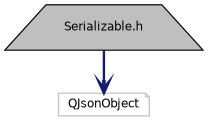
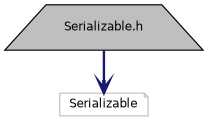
node "QJsonObject": label "QJsonObject" -> "Serializable"
